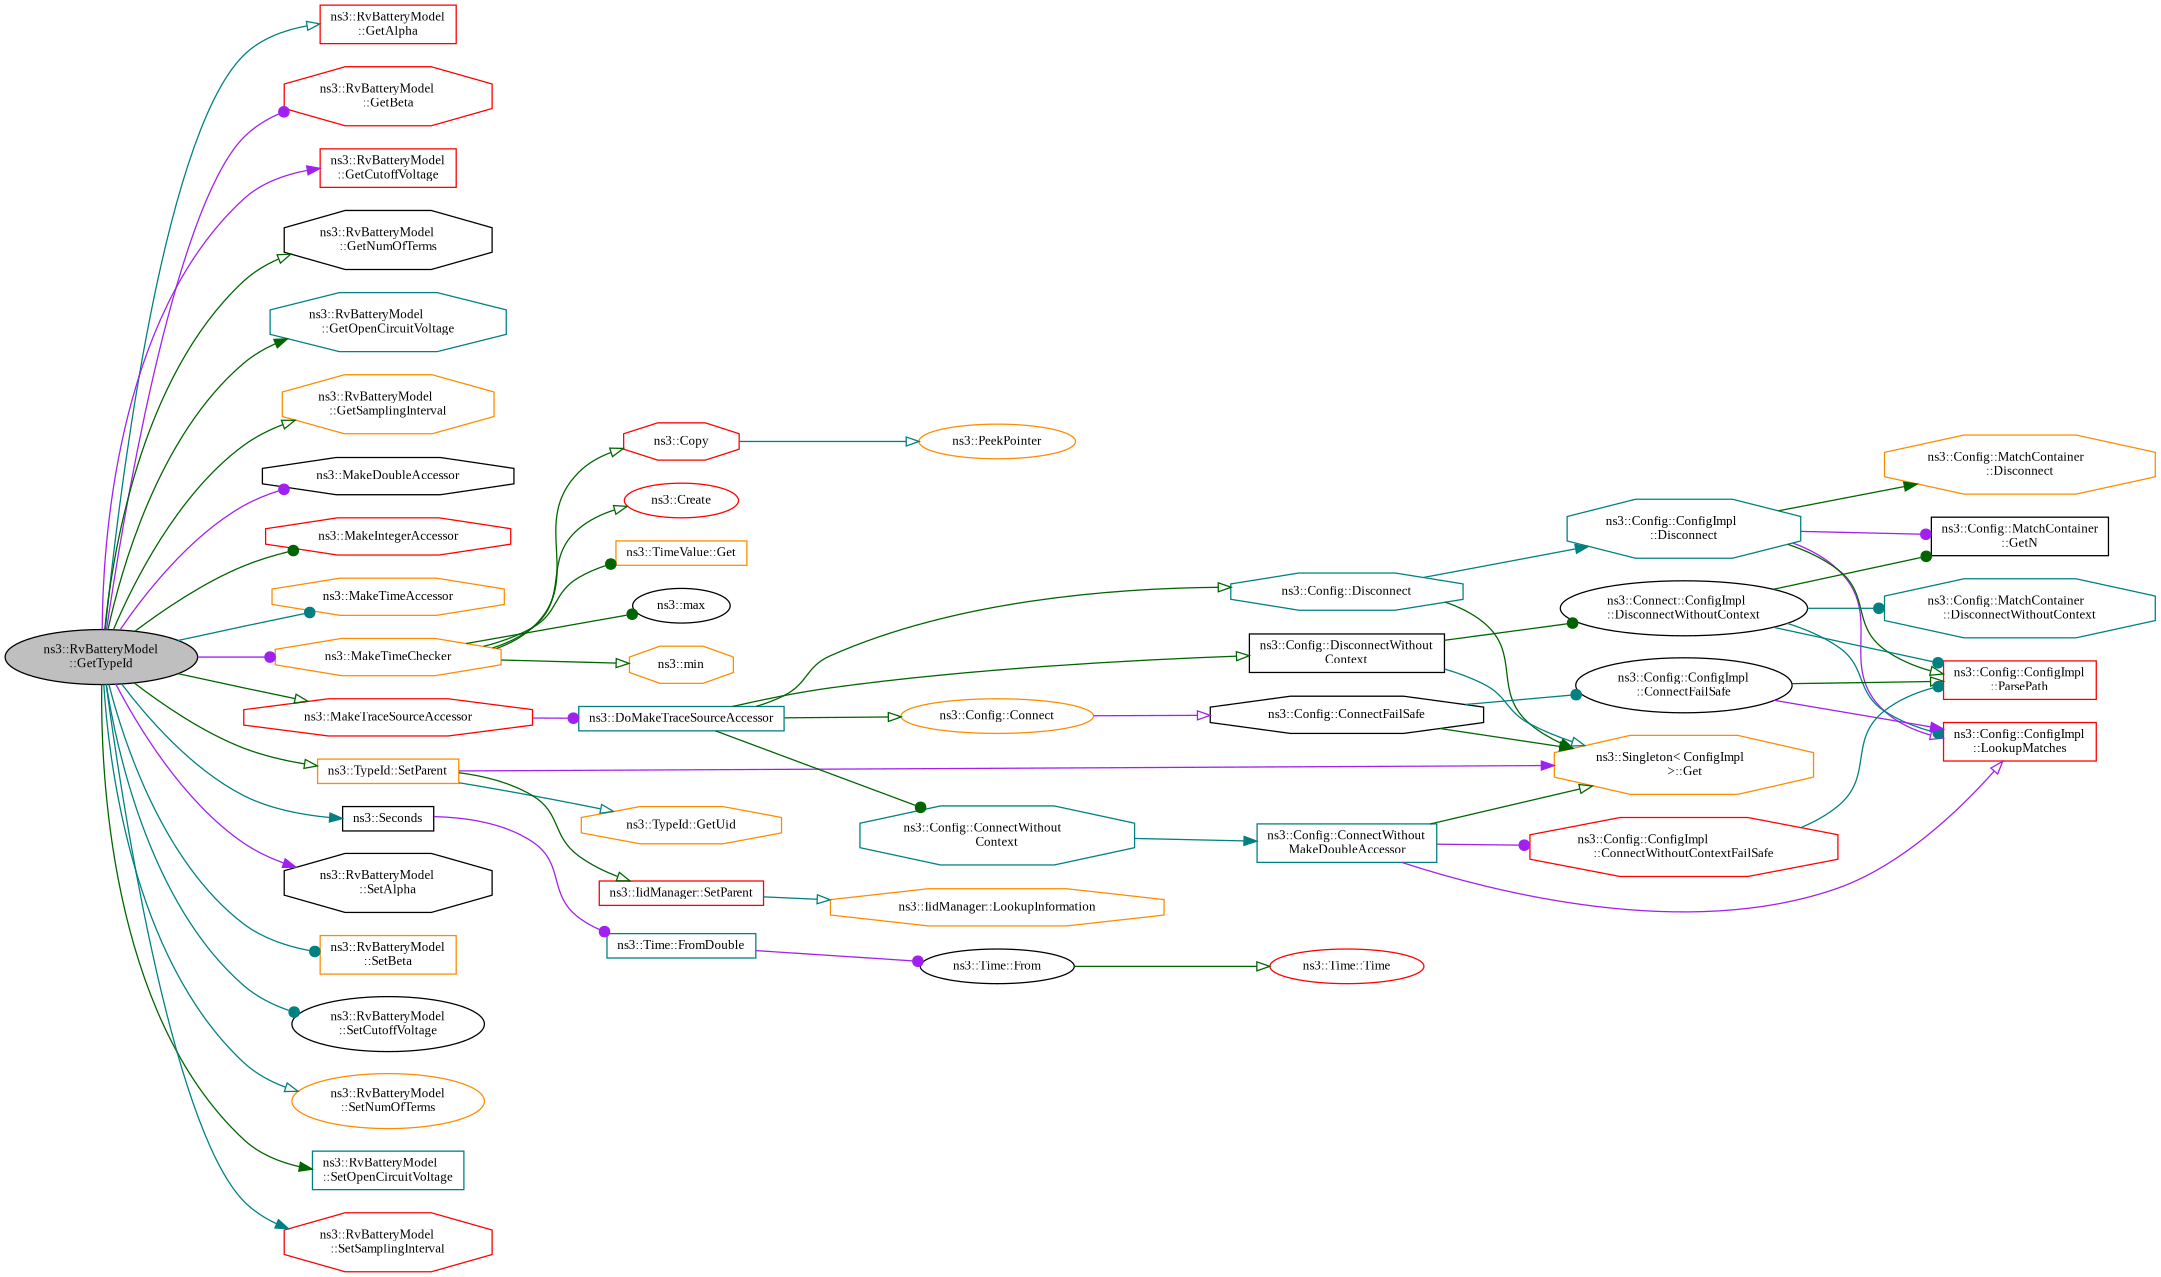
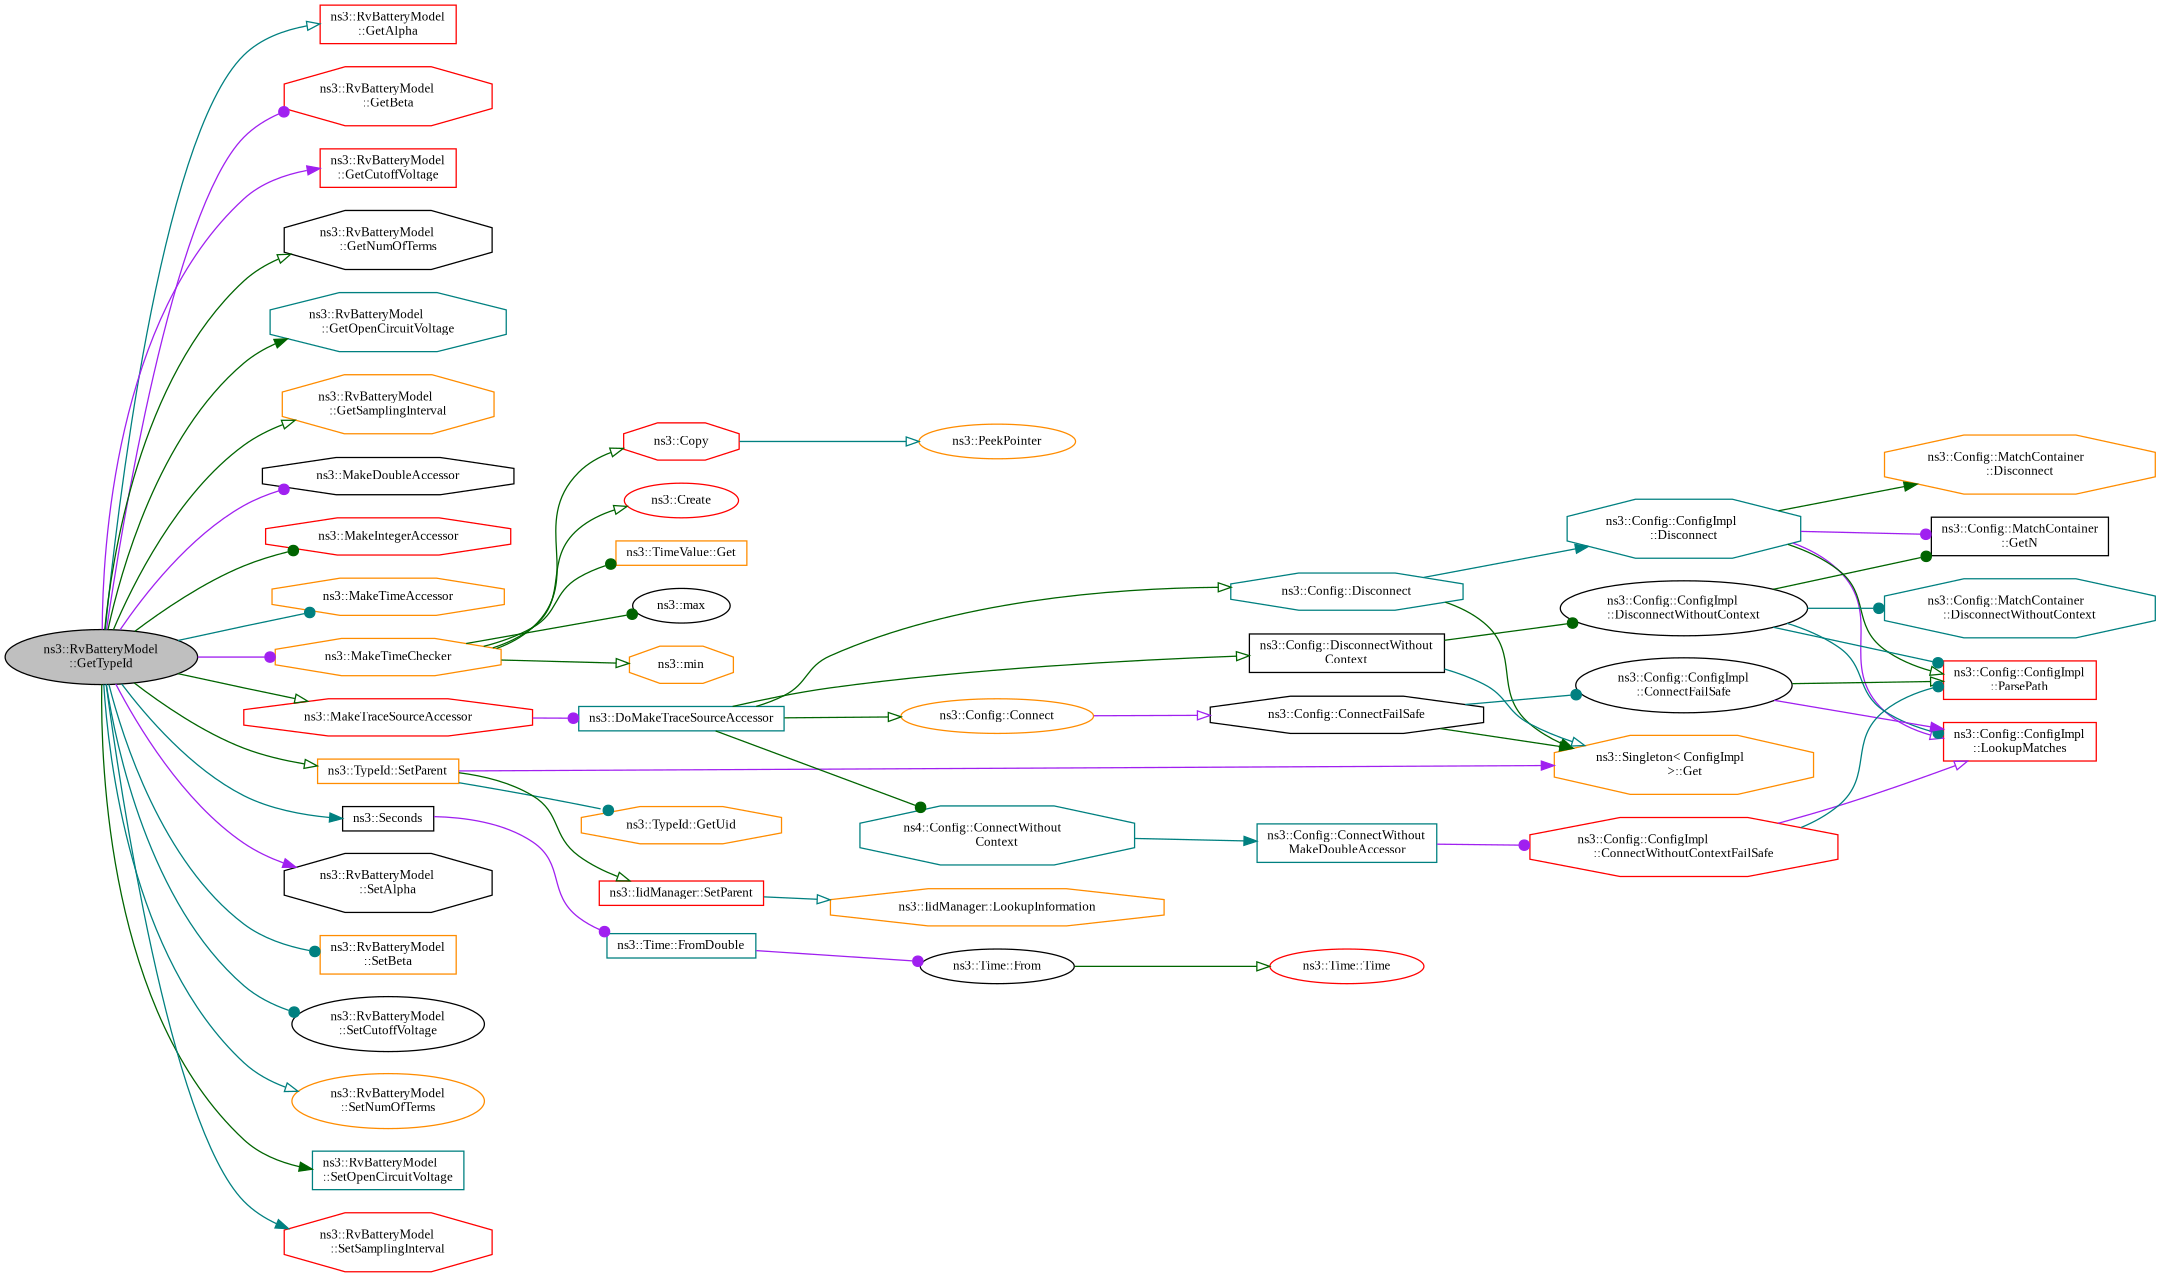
node "ns3::Connect::ConfigImpl ::DisconnectWithoutContext": label "ns3::Connect::ConfigImpl ::DisconnectWithoutContext" -> "ns3::Config::ConfigImpl ::DisconnectWithoutContext"
edge "ns3::TypeId::SetParent" -> "ns3::TypeId::GetUid": arrowhead onormal -> dot
edge "ns3::Config::ConnectWithout MakeDoubleAccessor" -> "ns3::Singleton< ConfigImpl >::Get": removed
node "ns3::Config::ConnectWithout Context": label "ns3::Config::ConnectWithout Context" -> "ns4::Config::ConnectWithout Context"
edge "ns3::Config::ConnectWithout MakeDoubleAccessor" -> "ns3::Config::ConfigImpl ::LookupMatches": now "ns3::Config::ConfigImpl ::ConnectWithoutContextFailSafe" -> "ns3::Config::ConfigImpl ::LookupMatches"
